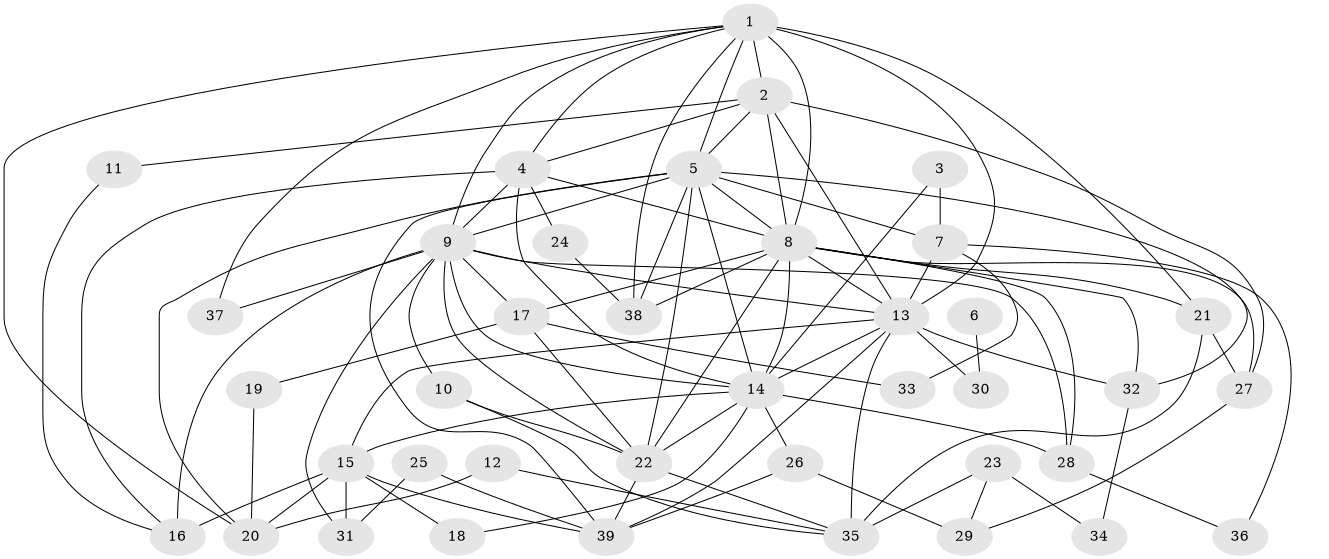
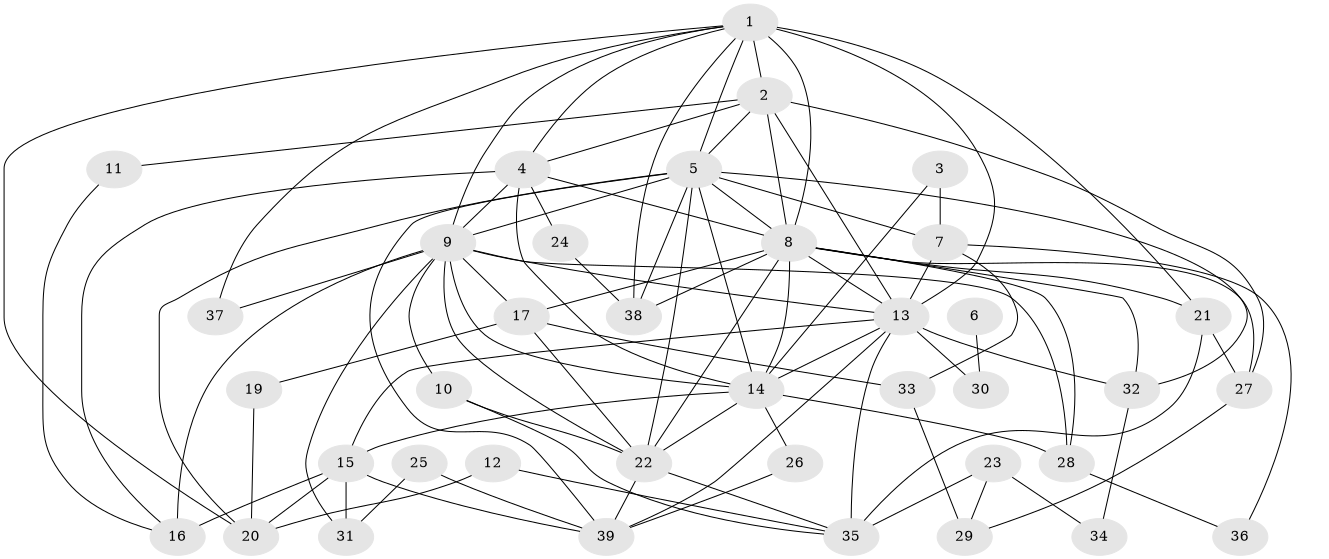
edge "26" -- "29": now "33" -- "29"
node "18": removed
